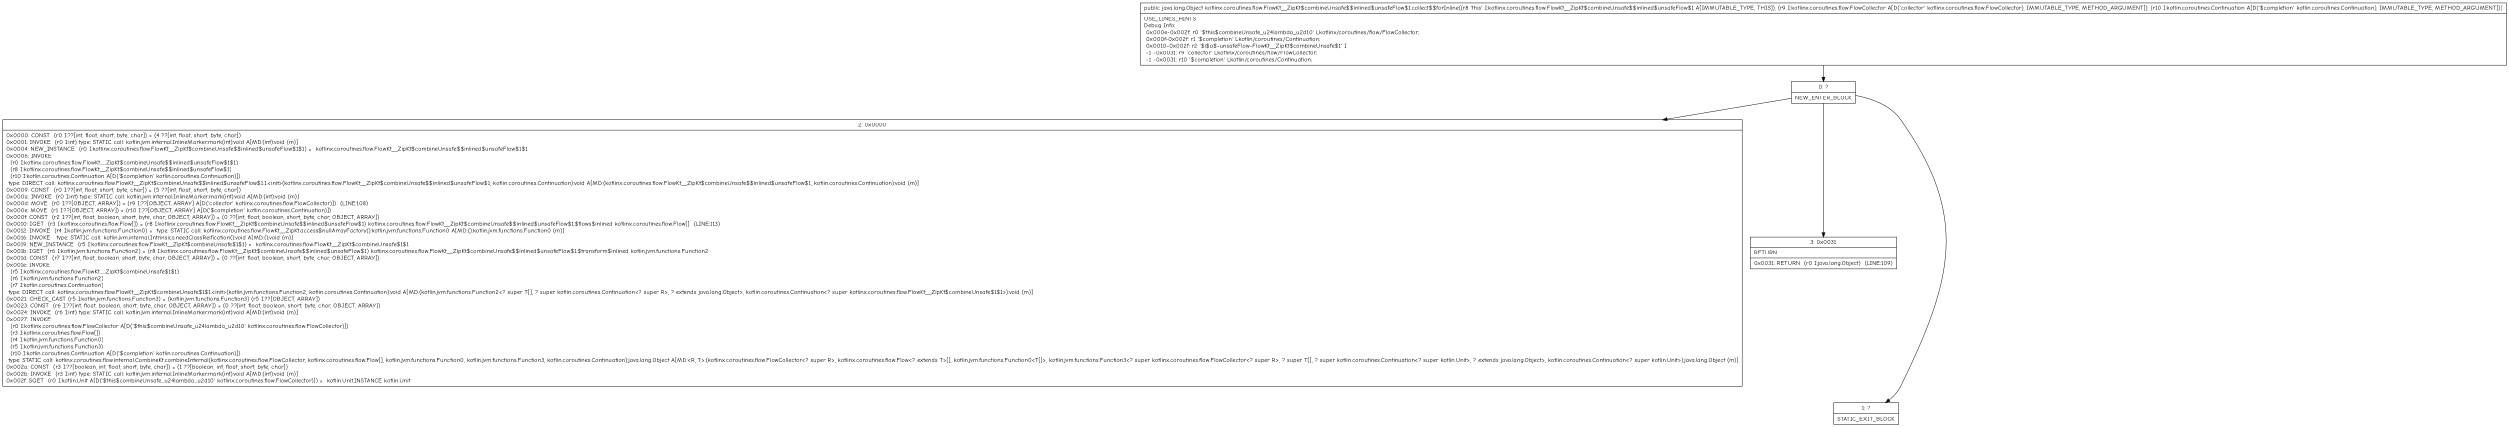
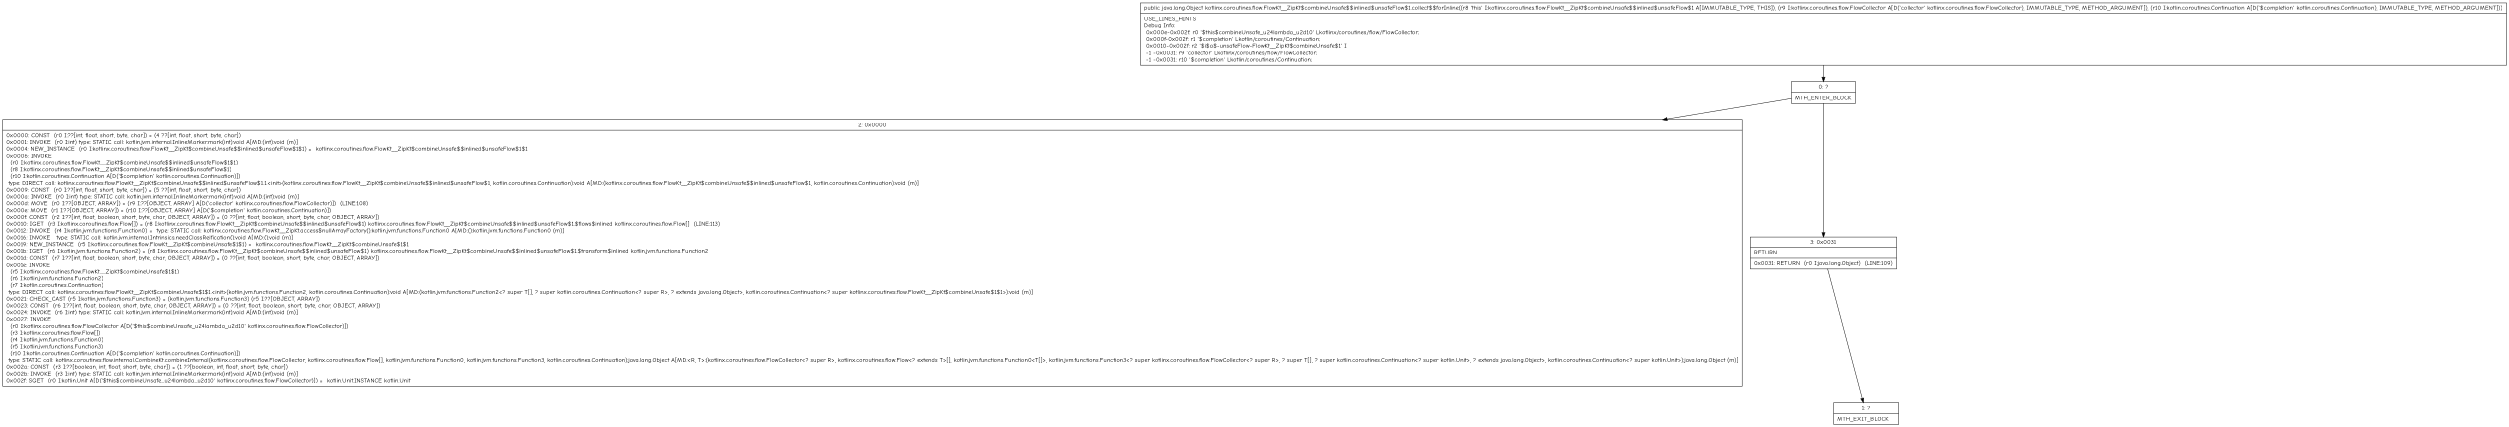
node "0: ?": text "NEW_ENTER_BLOCK" -> "MTH_ENTER_BLOCK"
edge "0: ?" -> "1: ?": now "3: 0x0031" -> "1: ?"
node "1: ?": text "STATIC_EXIT_BLOCK" -> "MTH_EXIT_BLOCK"
